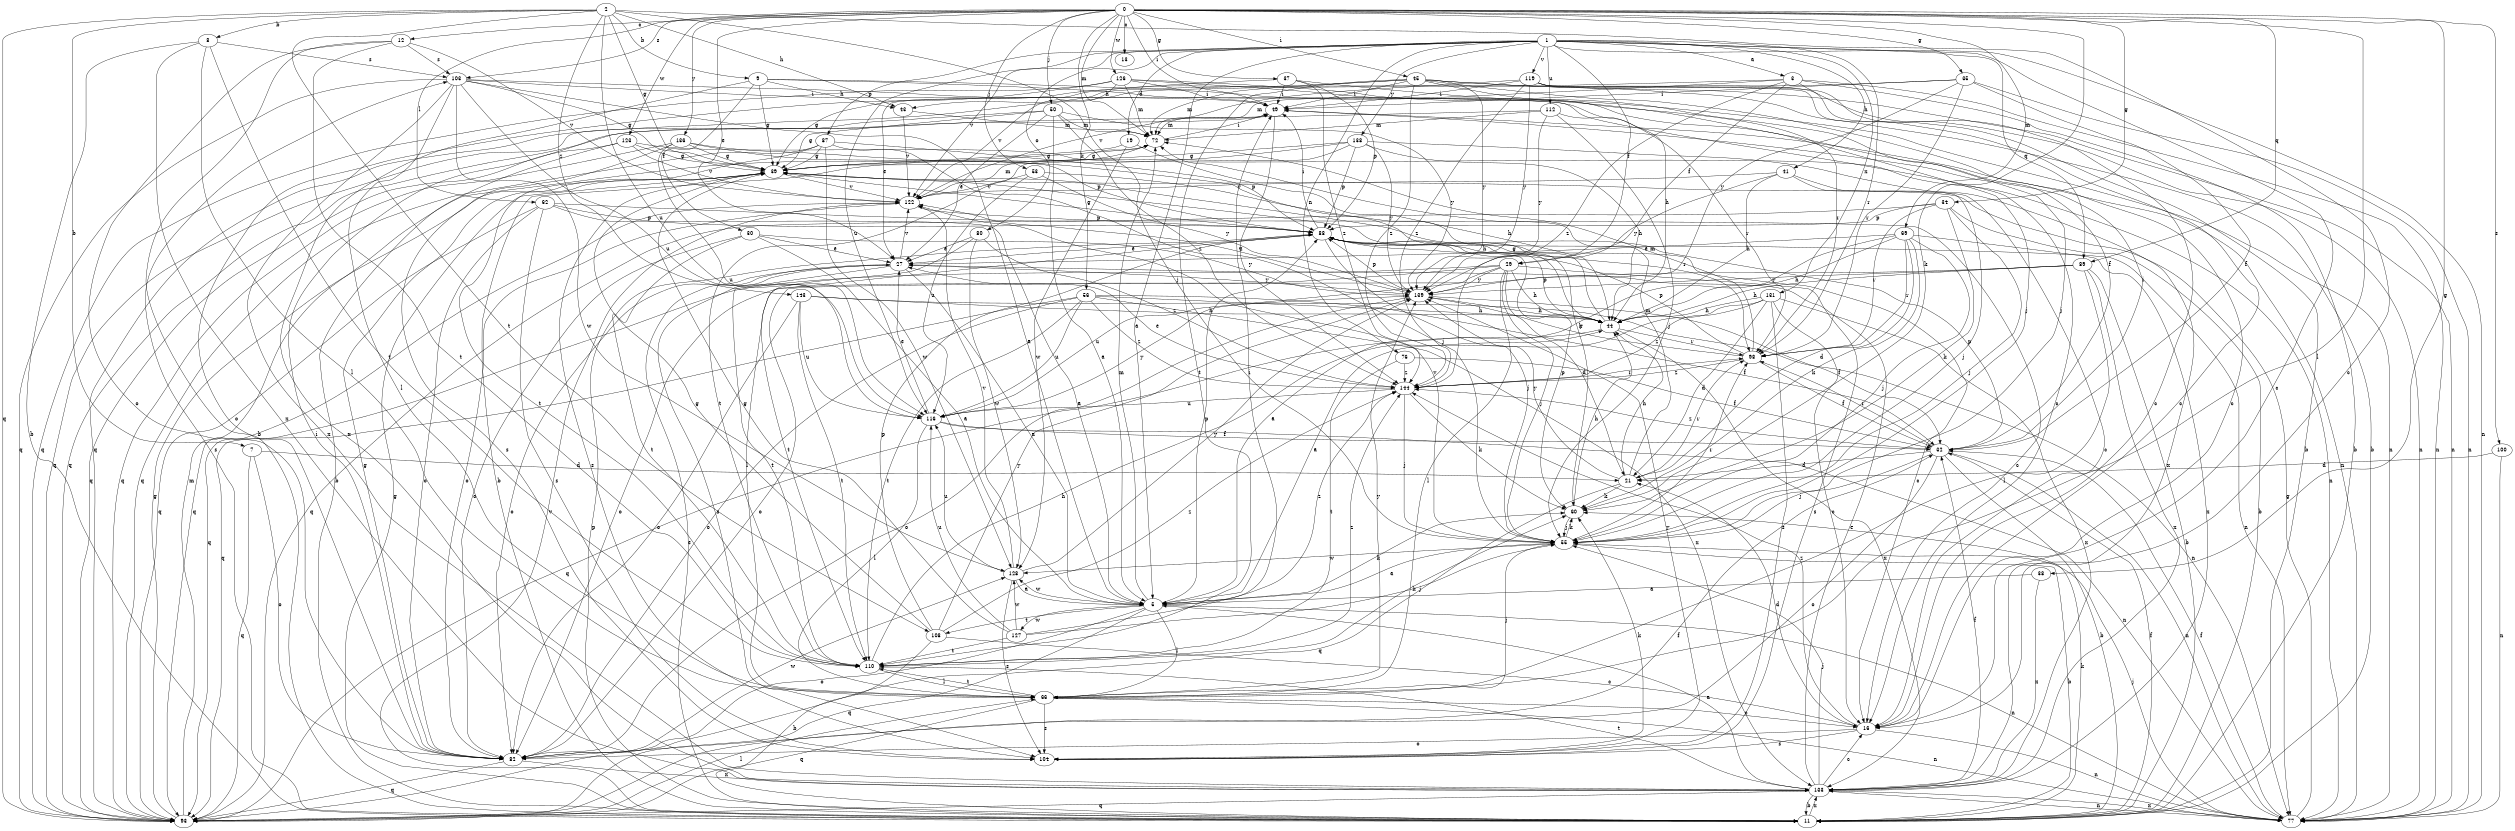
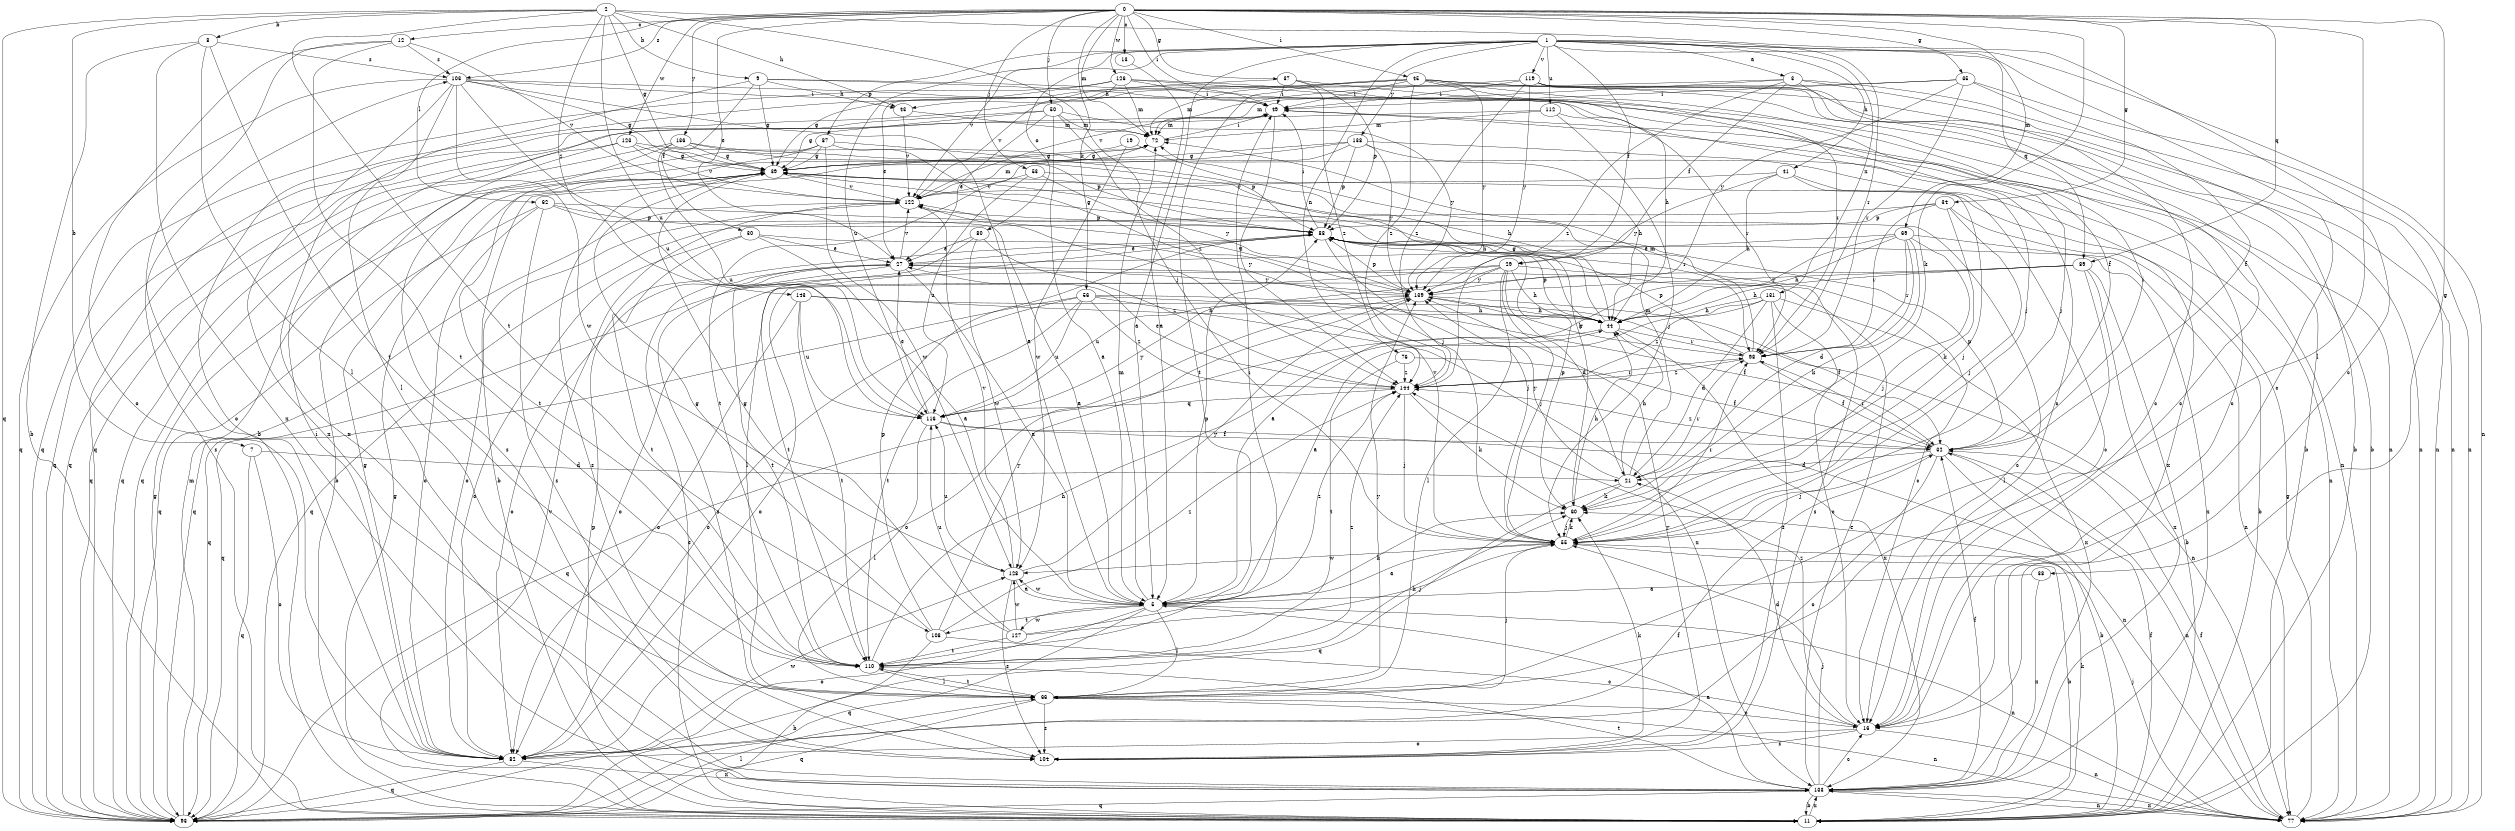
edge "1" -> "19": removed, label "d"
edge "112" -> "139": removed, label "y"
edge "13" -> "5": added, label "a"
edge "144" -> "116": label "u" -> "q"
node "100": removed
